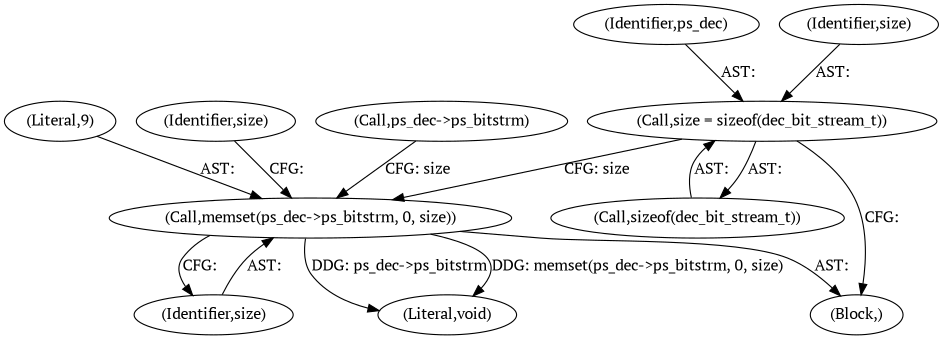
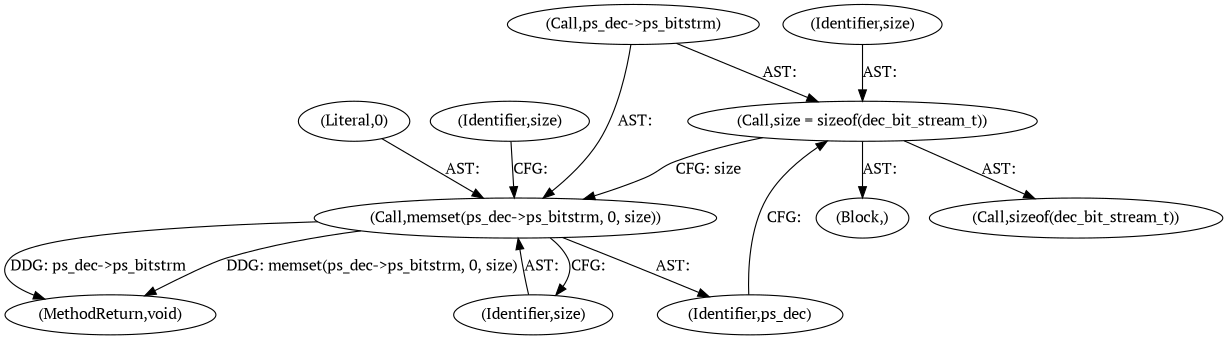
edge "(Identifier,ps_dec)" -> "(Call,size = sizeof(dec_bit_stream_t))": label "AST: " -> "CFG: "
node "(Literal,9)": label "(Literal,9)" -> "(Literal,0)"
edge "(Call,ps_dec->ps_bitstrm)" -> "(Call,memset(ps_dec->ps_bitstrm, 0, size))": label "CFG: size" -> "AST: "
edge "(Call,sizeof(dec_bit_stream_t))" -> "(Call,size = sizeof(dec_bit_stream_t))": now "(Call,ps_dec->ps_bitstrm)" -> "(Call,size = sizeof(dec_bit_stream_t))"
edge "(Call,size = sizeof(dec_bit_stream_t))" -> "(Block,)": label "CFG: " -> "AST: "
edge "(Call,memset(ps_dec->ps_bitstrm, 0, size))" -> "(Block,)": now "(Call,memset(ps_dec->ps_bitstrm, 0, size))" -> "(Identifier,ps_dec)"
node "(Literal,void)": label "(Literal,void)" -> "(MethodReturn,void)"
